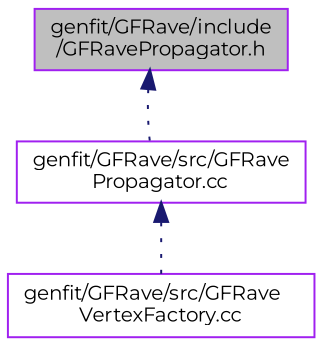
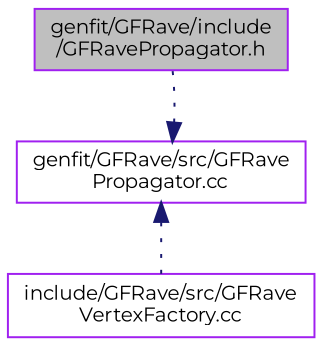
edge "genfit/GFRave/src/GFRave Propagator.cc" -> "genfit/GFRave/include /GFRavePropagator.h": reversed
node "genfit/GFRave/src/GFRave VertexFactory.cc": label "genfit/GFRave/src/GFRave VertexFactory.cc" -> "include/GFRave/src/GFRave VertexFactory.cc"
